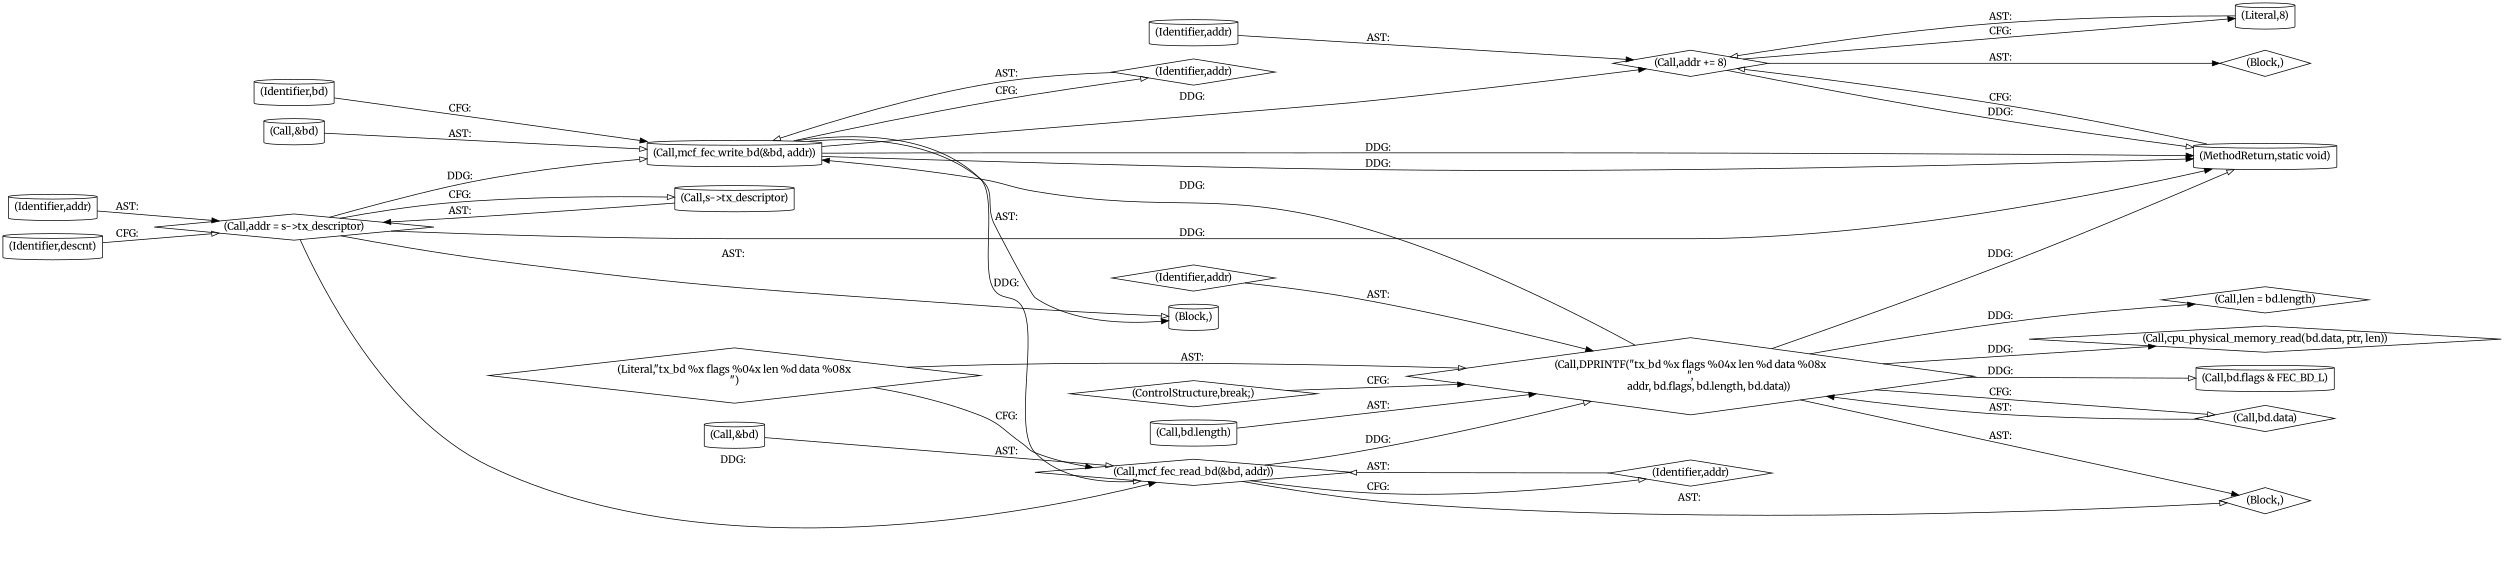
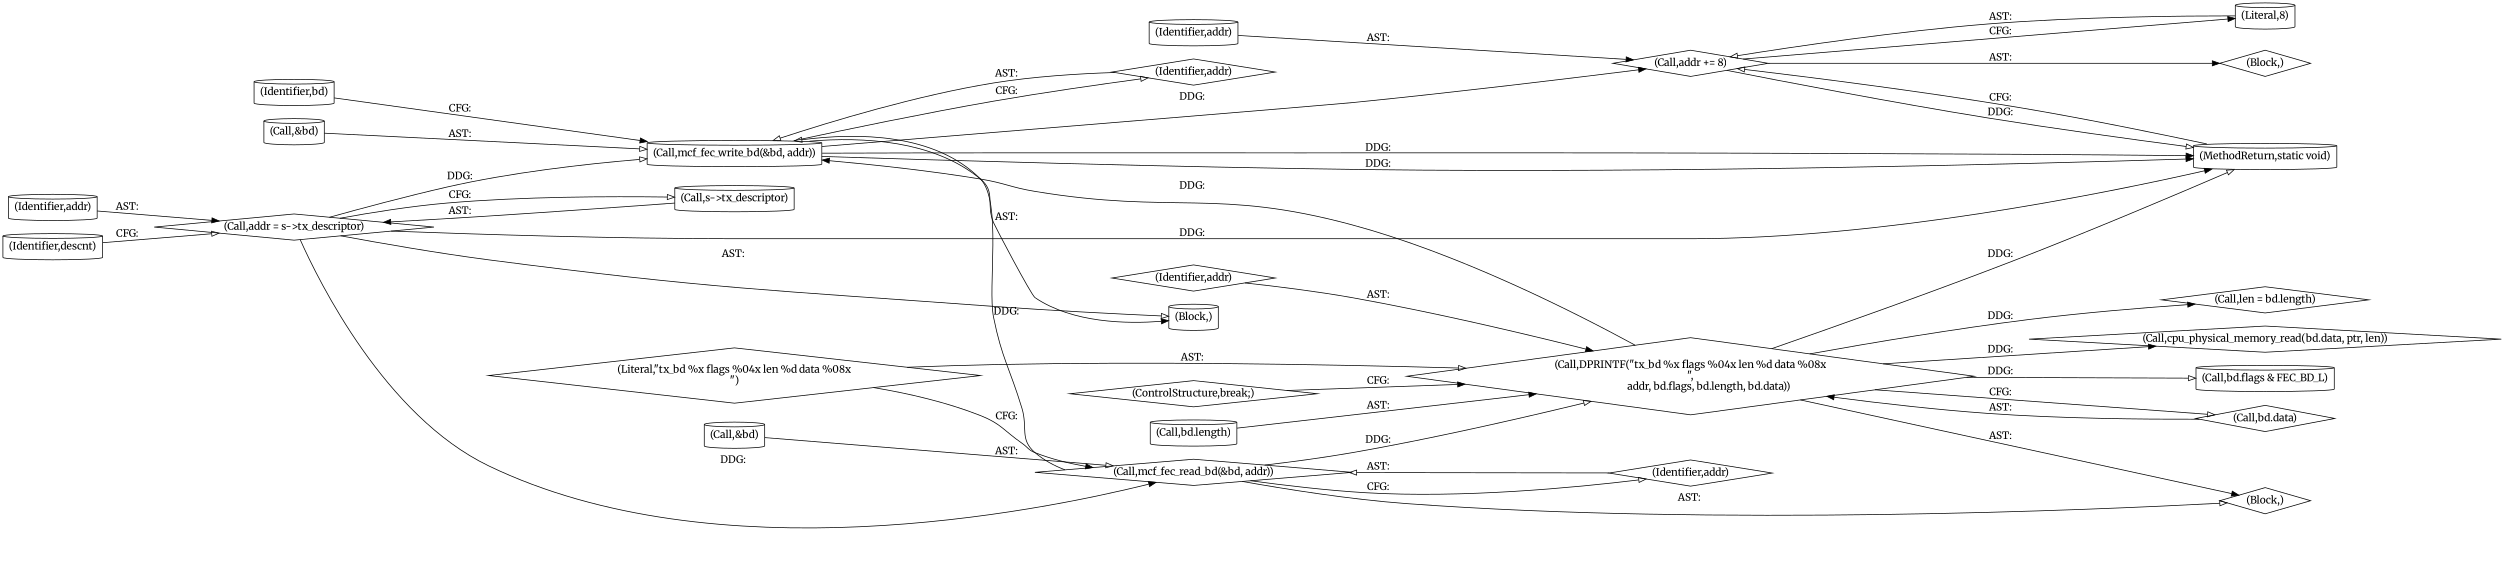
edge "(Call,mcf_fec_write_bd(&bd, addr))" -> "(Call,mcf_fec_read_bd(&bd, addr))": reversed
